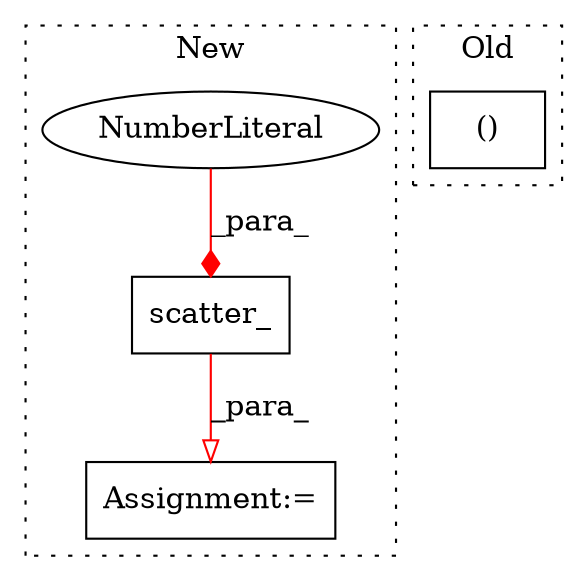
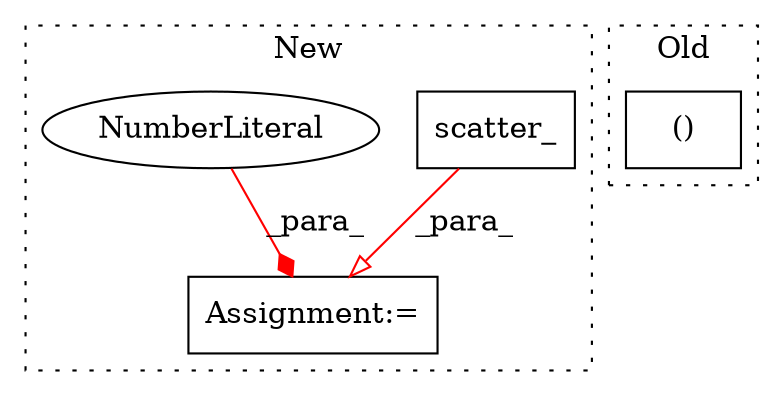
edge "NumberLiteral" -> "scatter_": now "NumberLiteral" -> "Assignment:="
